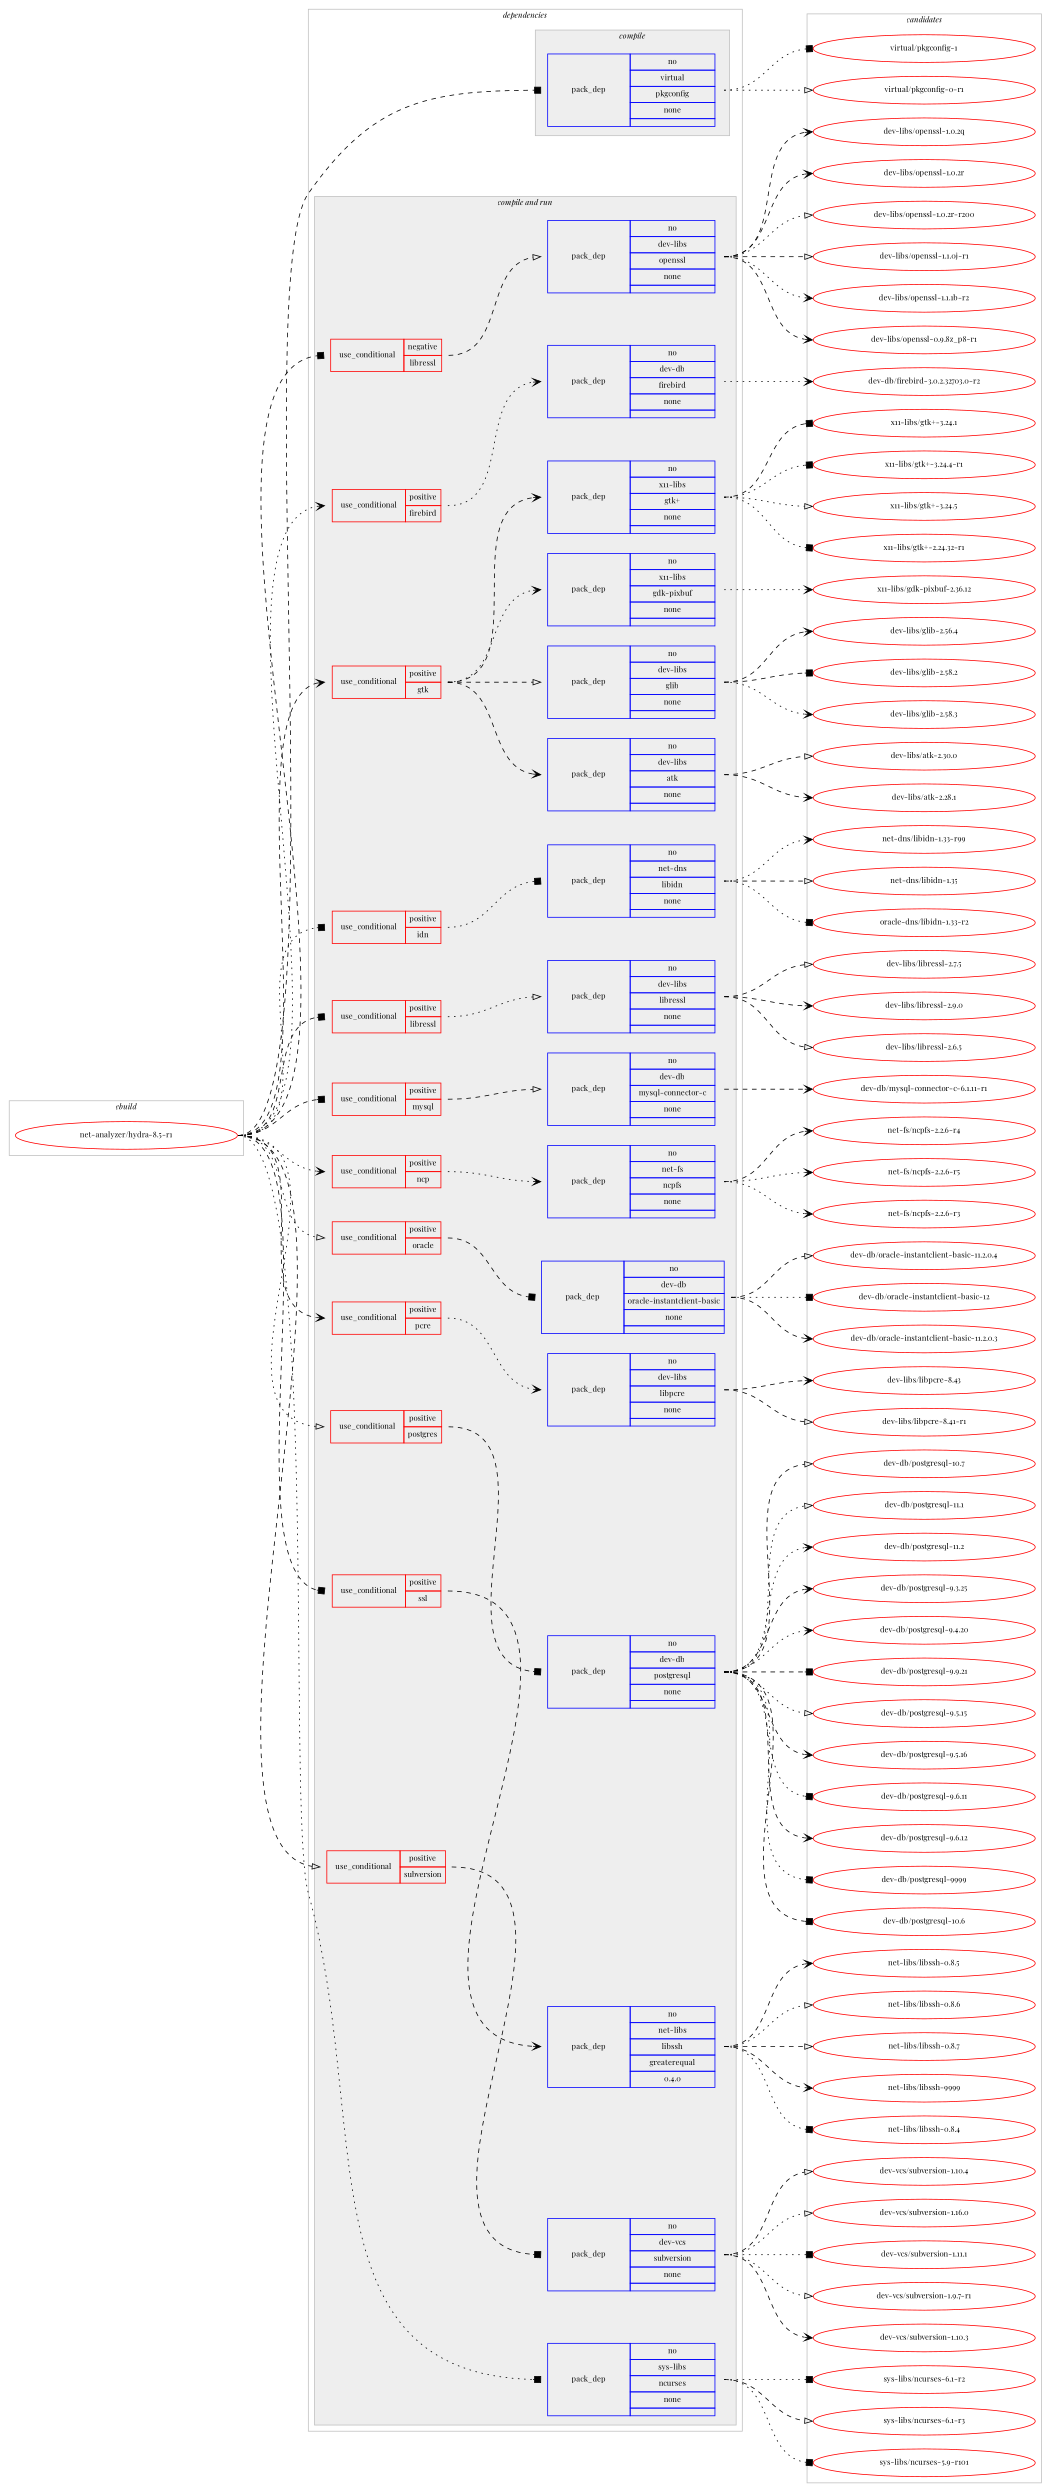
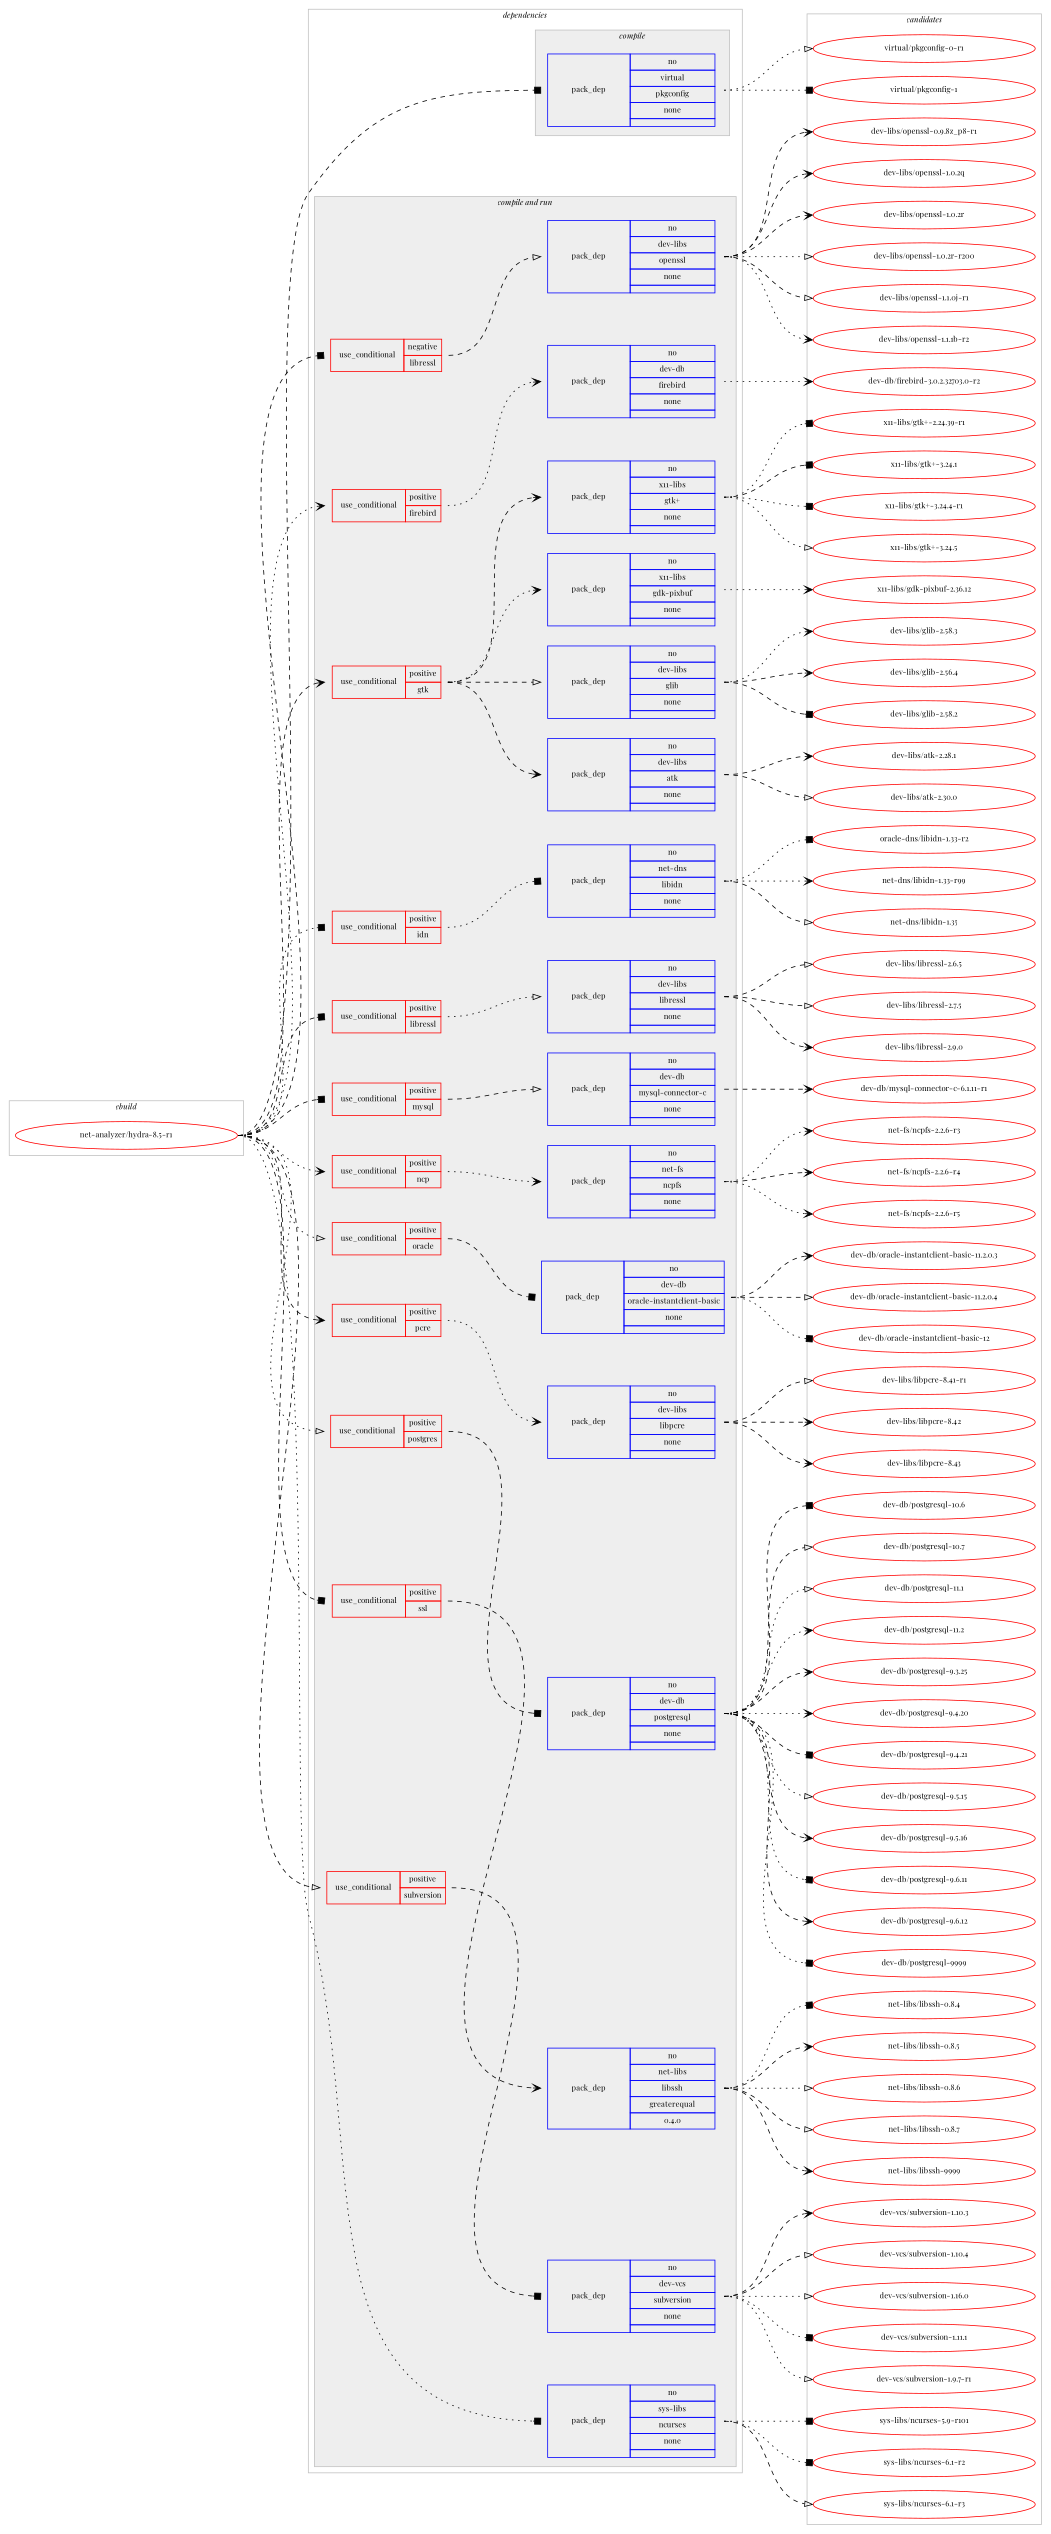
node "x11-libs/gtk+-2.24.32-r1": label "x11-libs/gtk+-2.24.32-r1" -> "x11-libs/gtk+-2.24.39-r1"
node "dev-libs/libpcre-8.42": added
node "dev-db/postgresql-9.9.21": label "dev-db/postgresql-9.9.21" -> "dev-db/postgresql-9.4.21"
